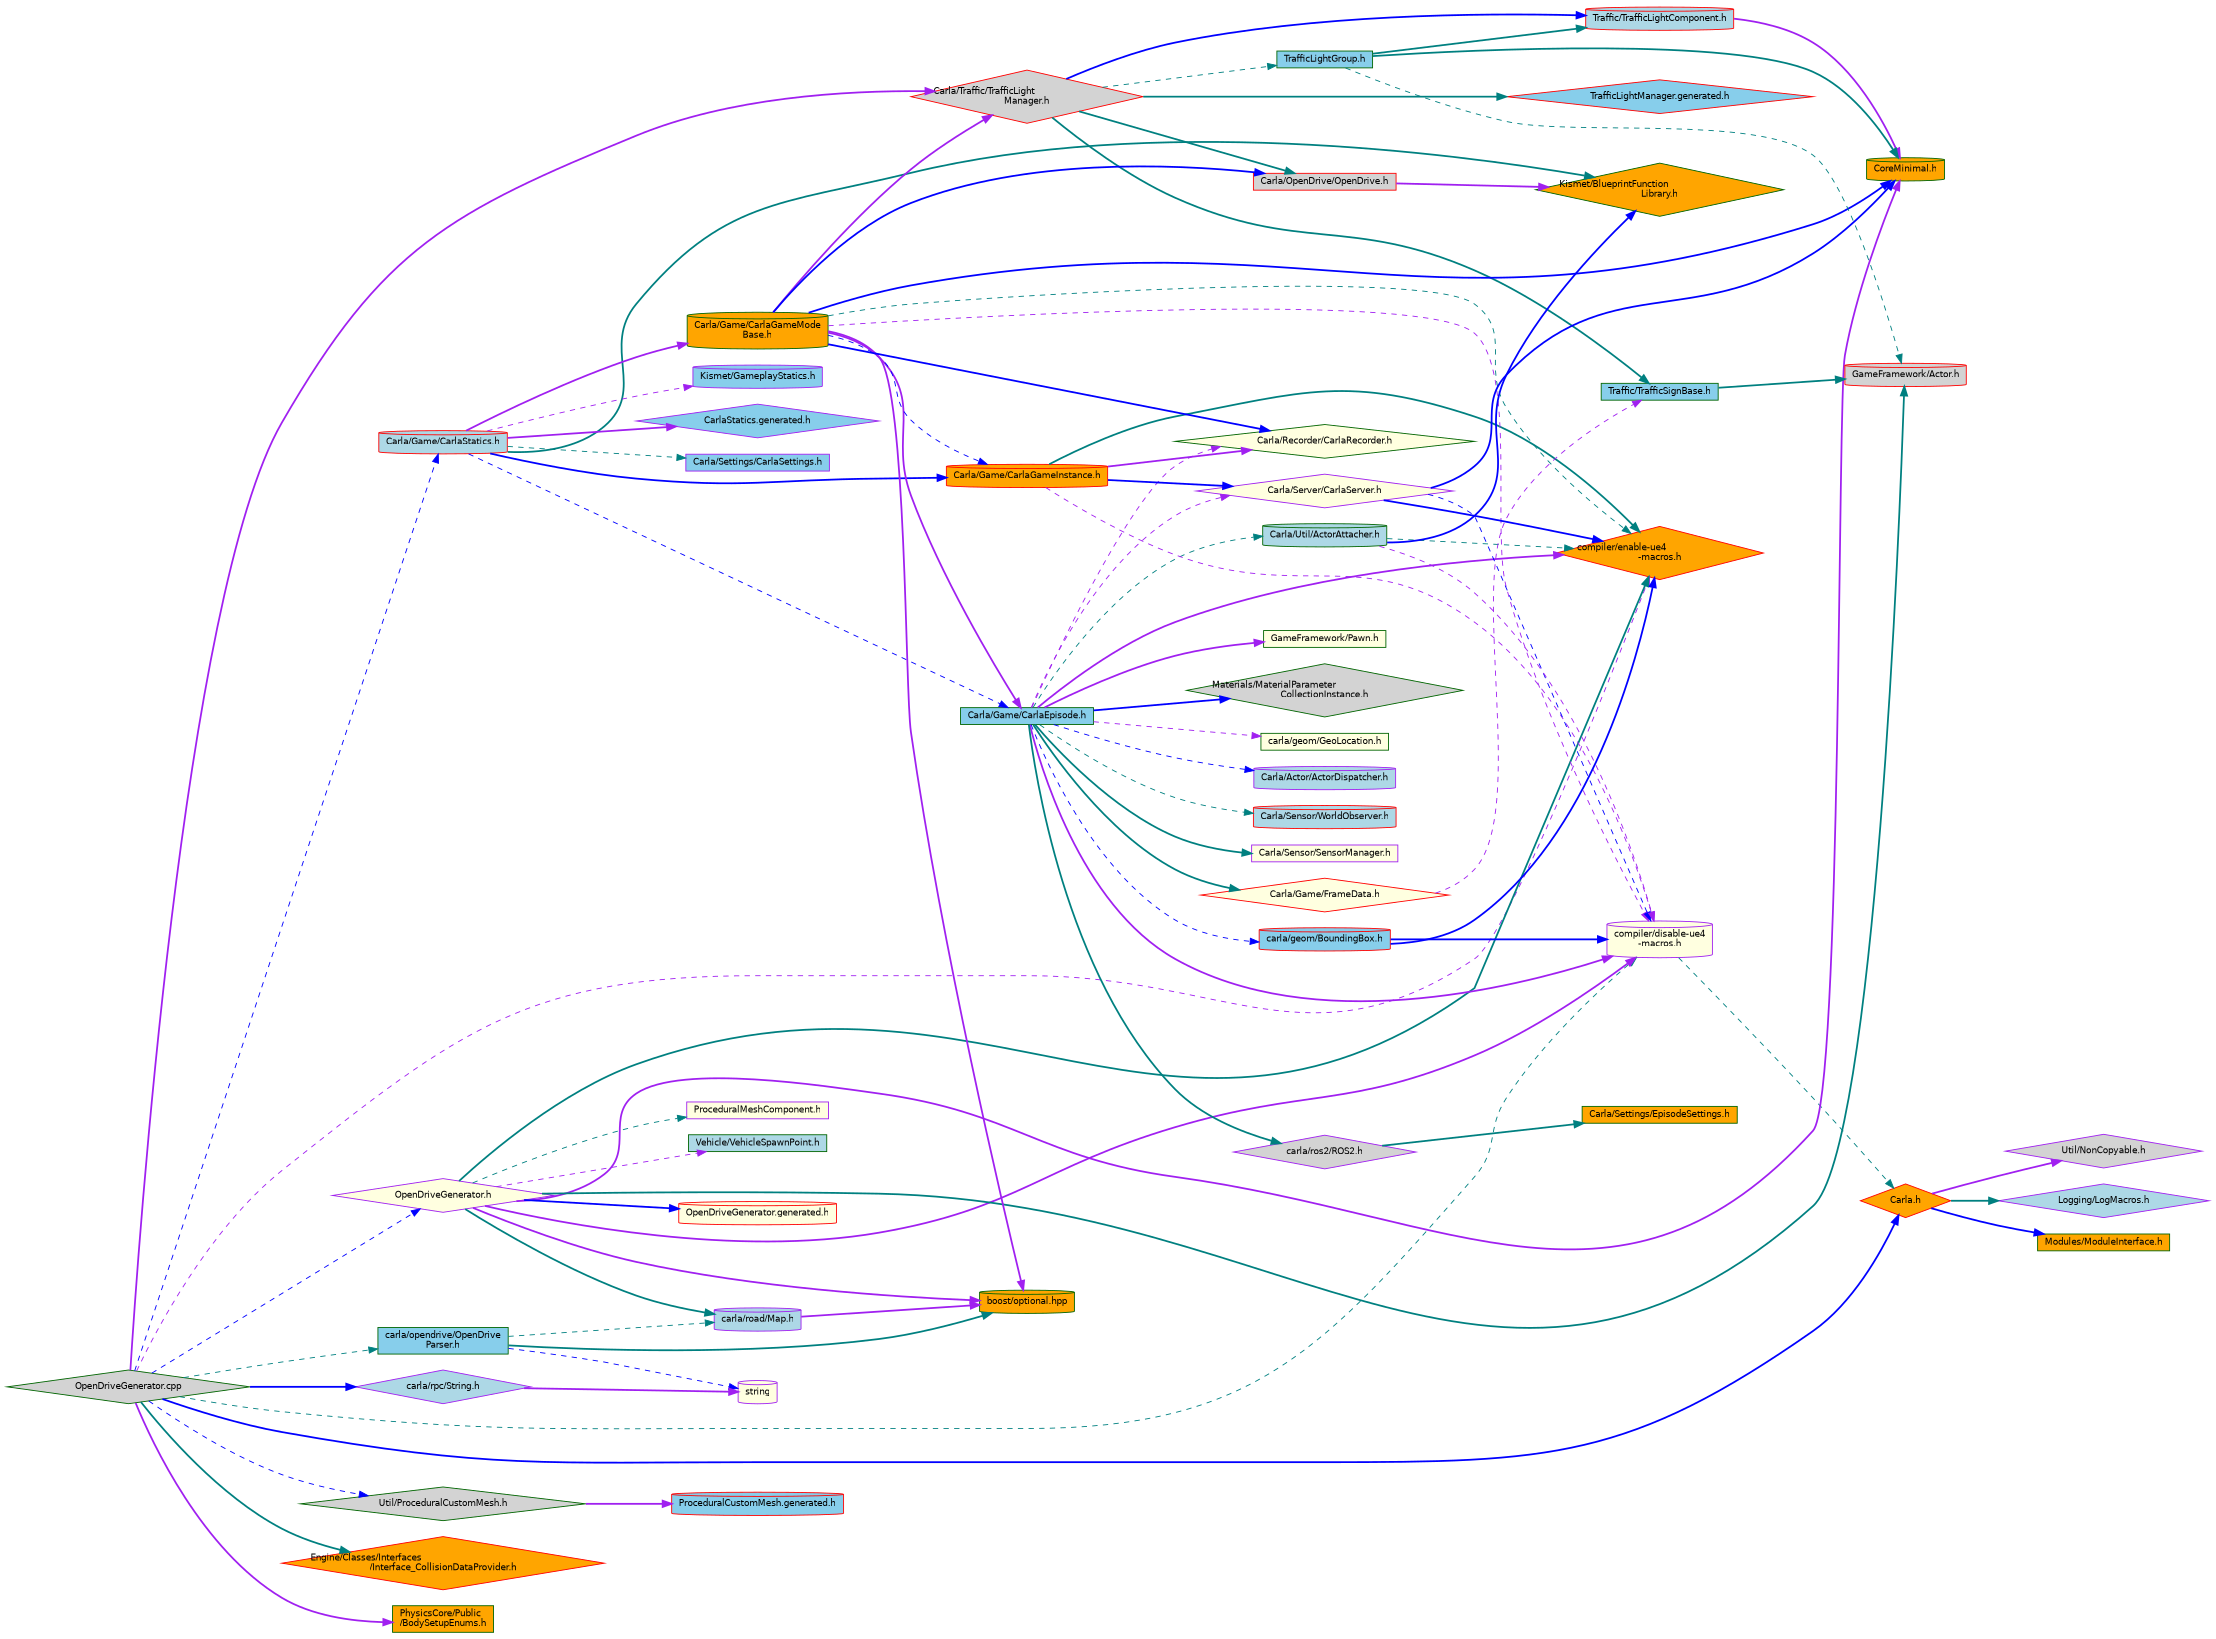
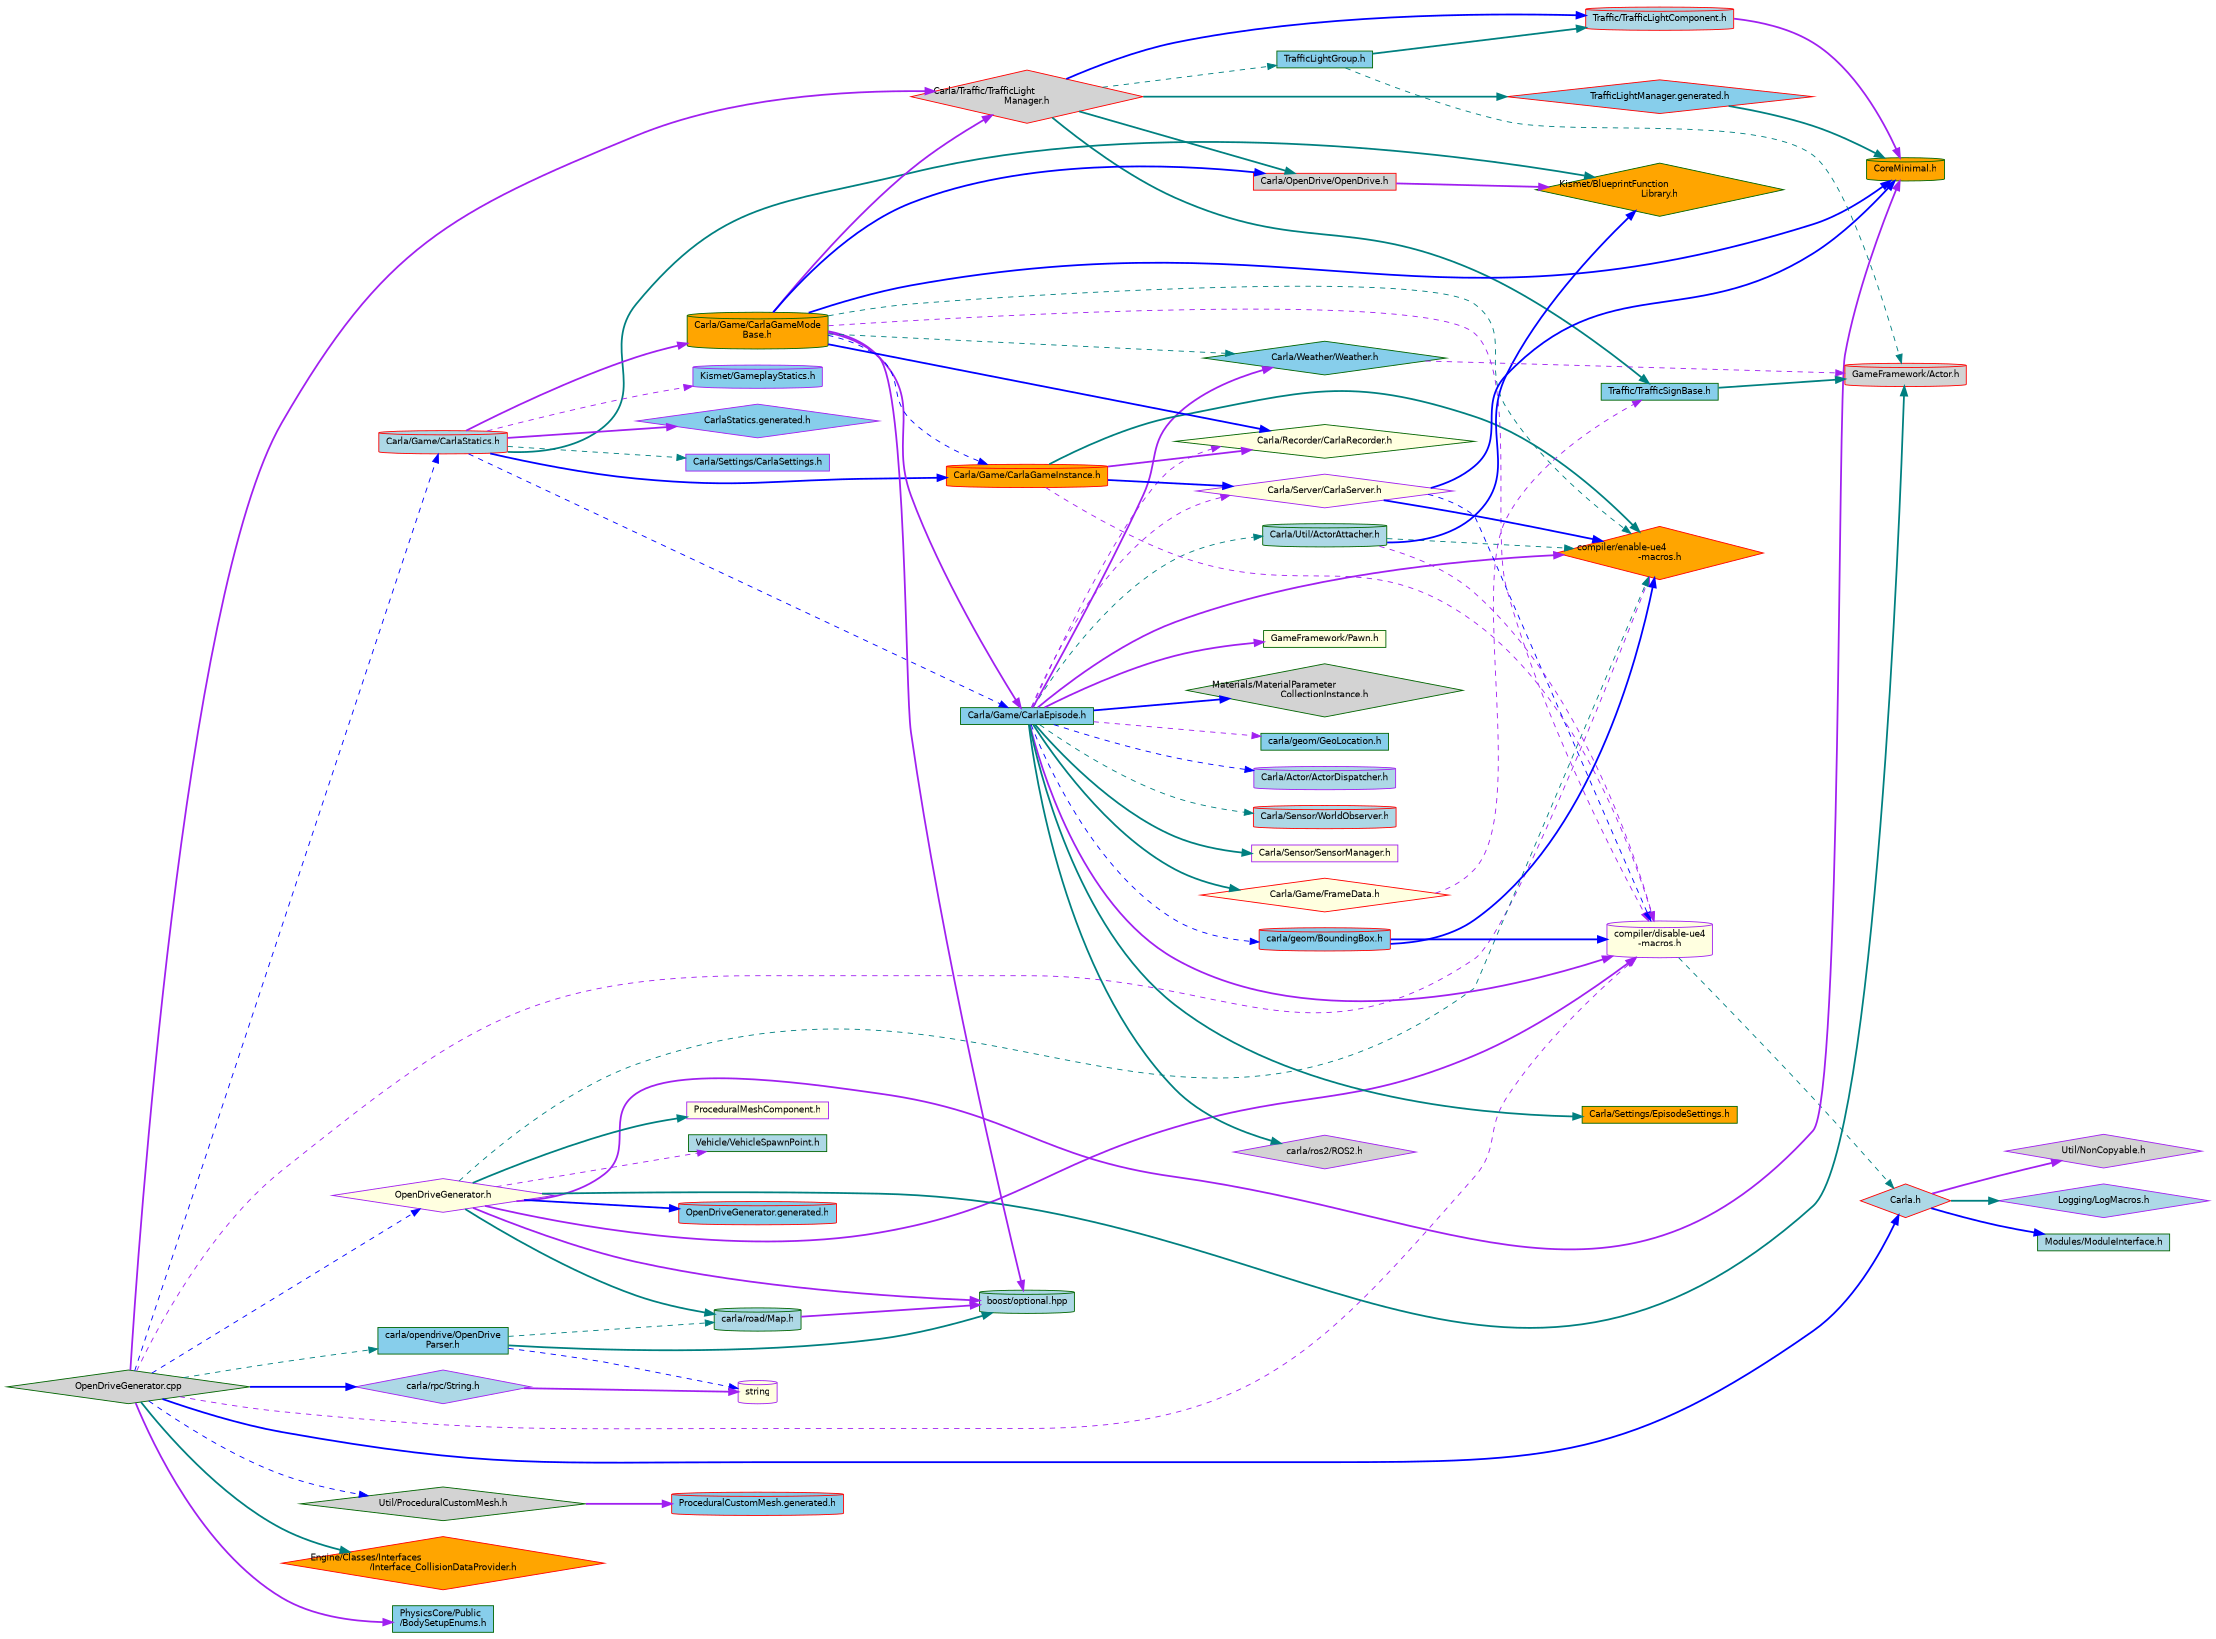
edge "TrafficLightGroup.h" -> "CoreMinimal.h": now "TrafficLightManager.generated.h" -> "CoreMinimal.h"
node "Carla/Weather/Weather.h": added
node "carla/geom/GeoLocation.h": fillcolor lightyellow -> skyblue
edge "OpenDriveGenerator.h" -> "compiler/enable-ue4 -macros.h": style bold -> dashed
edge "carla/ros2/ROS2.h" -> "Carla/Settings/EpisodeSettings.h": now "Carla/Game/CarlaEpisode.h" -> "Carla/Settings/EpisodeSettings.h"
edge "OpenDriveGenerator.h" -> "ProceduralMeshComponent.h": style dashed -> bold
node "Carla.h": fillcolor orange -> lightblue
node "OpenDriveGenerator.generated.h": fillcolor lightyellow -> skyblue
node "Modules/ModuleInterface.h": fillcolor orange -> lightblue
node "boost/optional.hpp": fillcolor orange -> lightblue
node "carla/road/Map.h": color purple -> darkgreen
edge "OpenDriveGenerator.cpp" -> "compiler/disable-ue4 -macros.h": color teal -> purple
node "PhysicsCore/Public /BodySetupEnums.h": fillcolor orange -> skyblue
